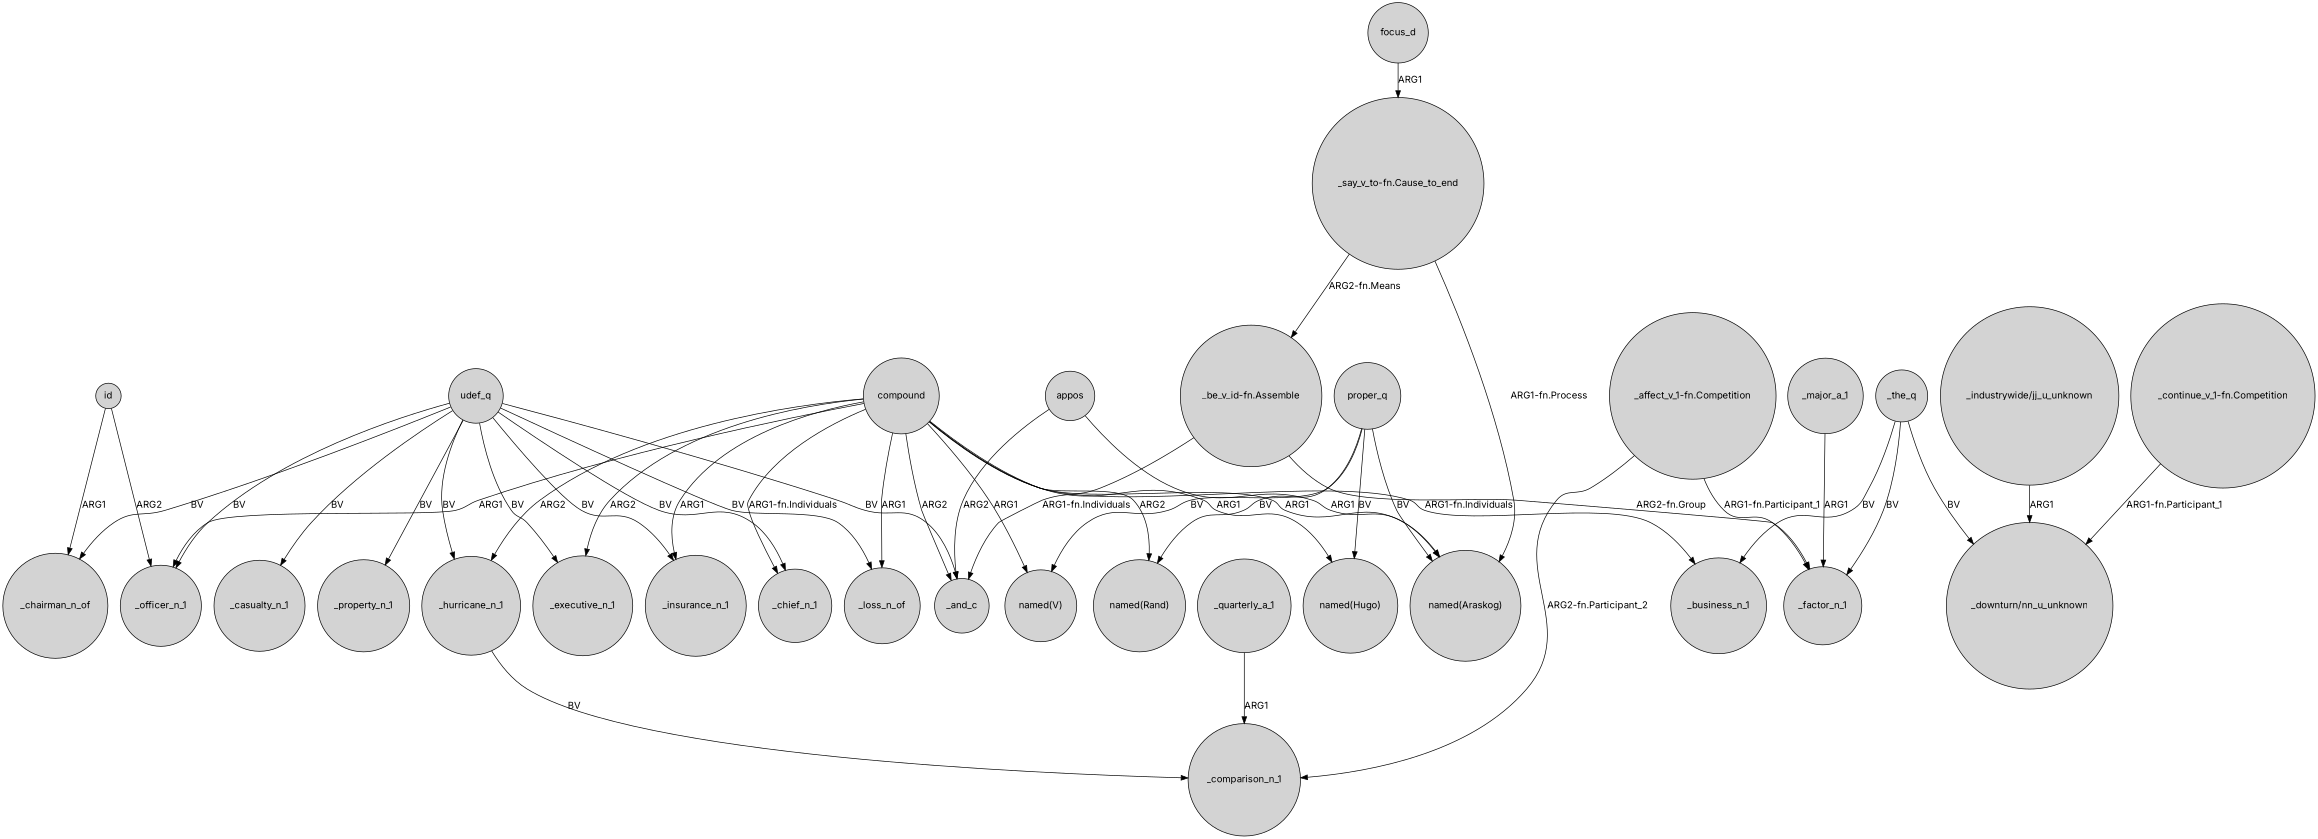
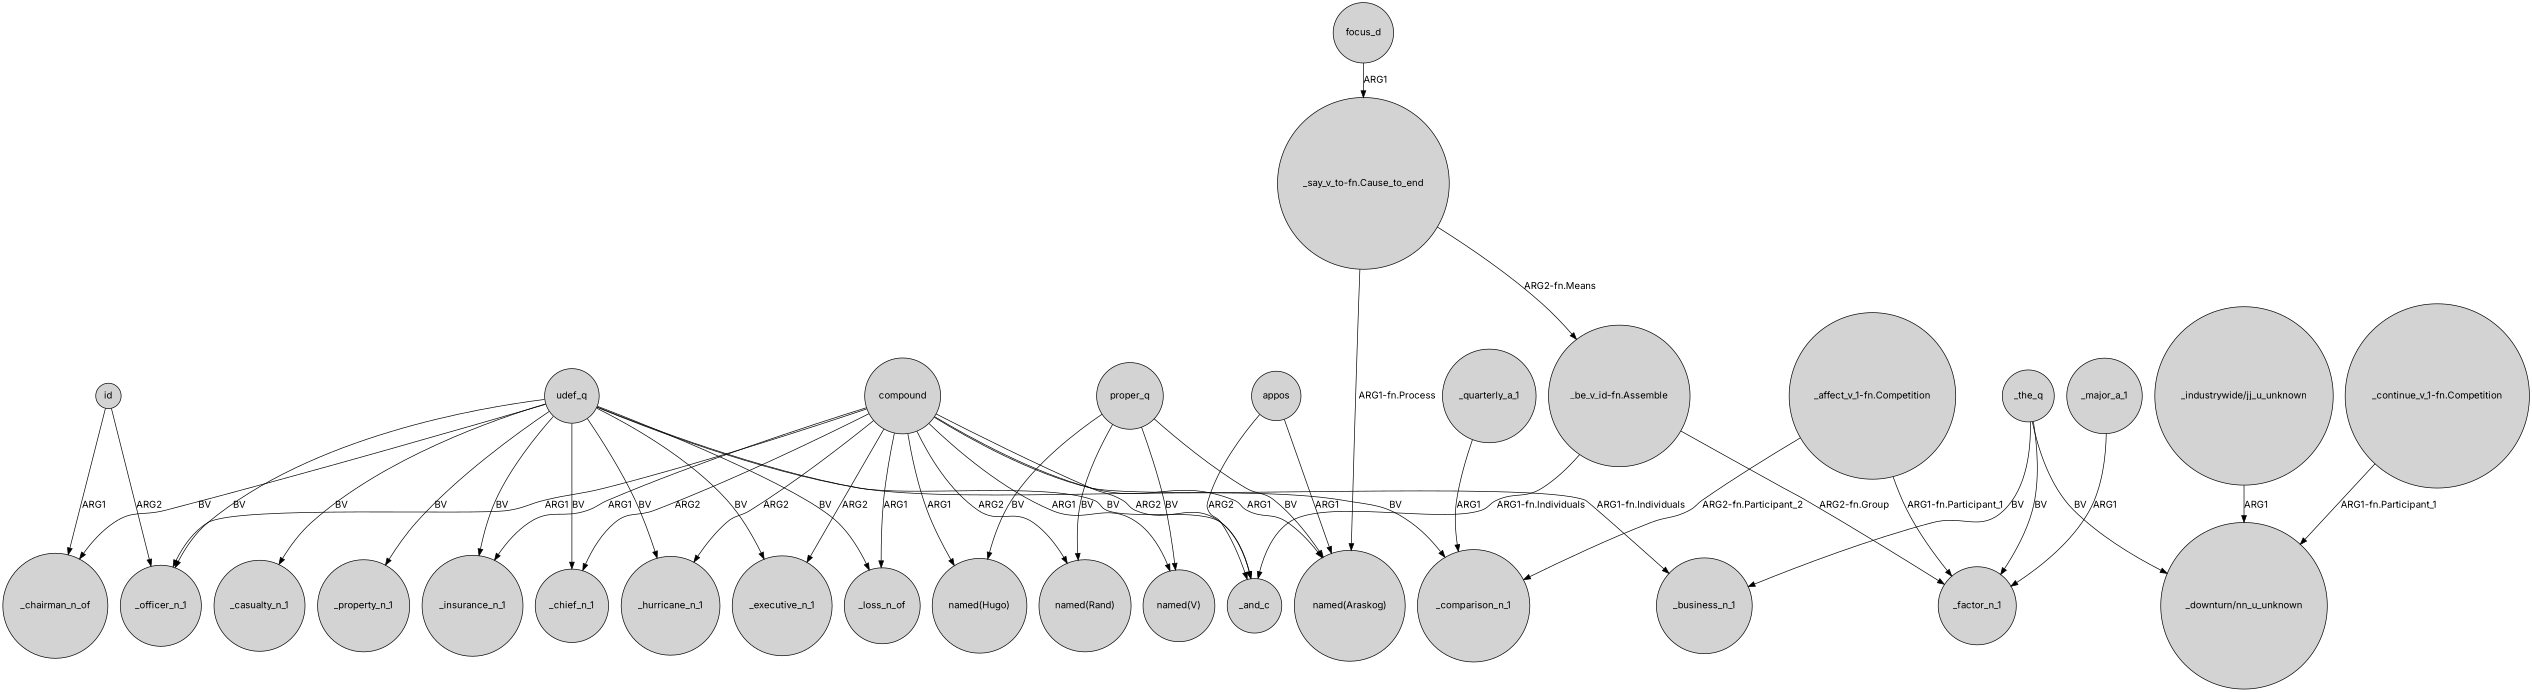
edge "compound" -> "_chief_n_1": label "ARG1-fn.Individuals" -> "ARG2"
edge "_hurricane_n_1" -> "_comparison_n_1": now "udef_q" -> "_comparison_n_1"
